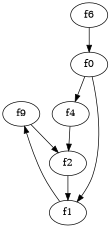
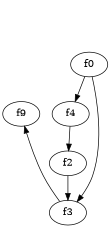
node "f6": removed
edge "f9" -> "f2": removed
node "f1": label "f1" -> "f3"
